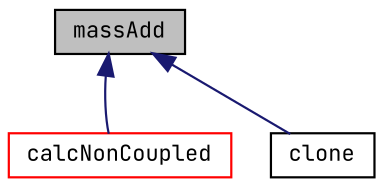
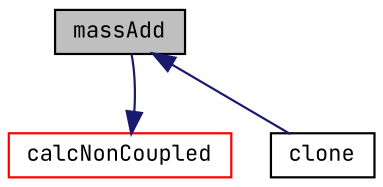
edge "calcNonCoupled" -> "massAdd": reversed
